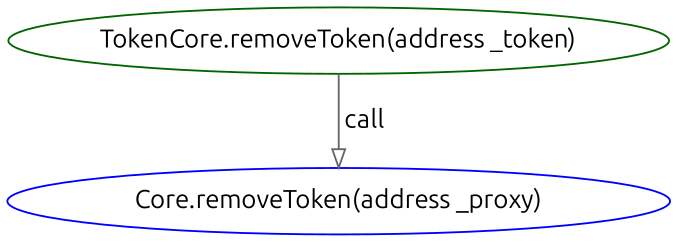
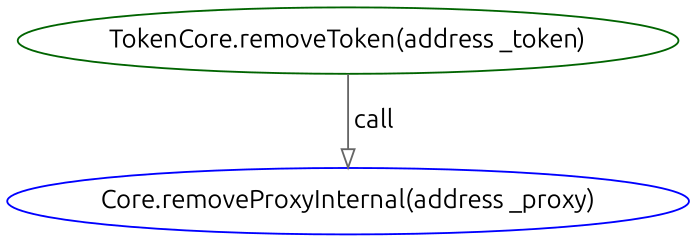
node "Core.removeToken(address _proxy)": label "Core.removeToken(address _proxy)" -> "Core.removeProxyInternal(address _proxy)"
